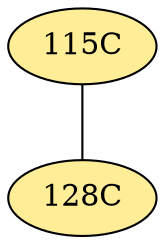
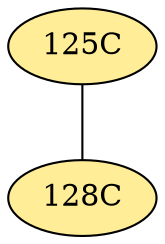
node "115C": label "115C" -> "125C"
